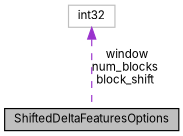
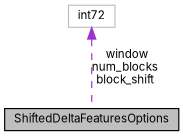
node "int32": label "int32" -> "int72"
